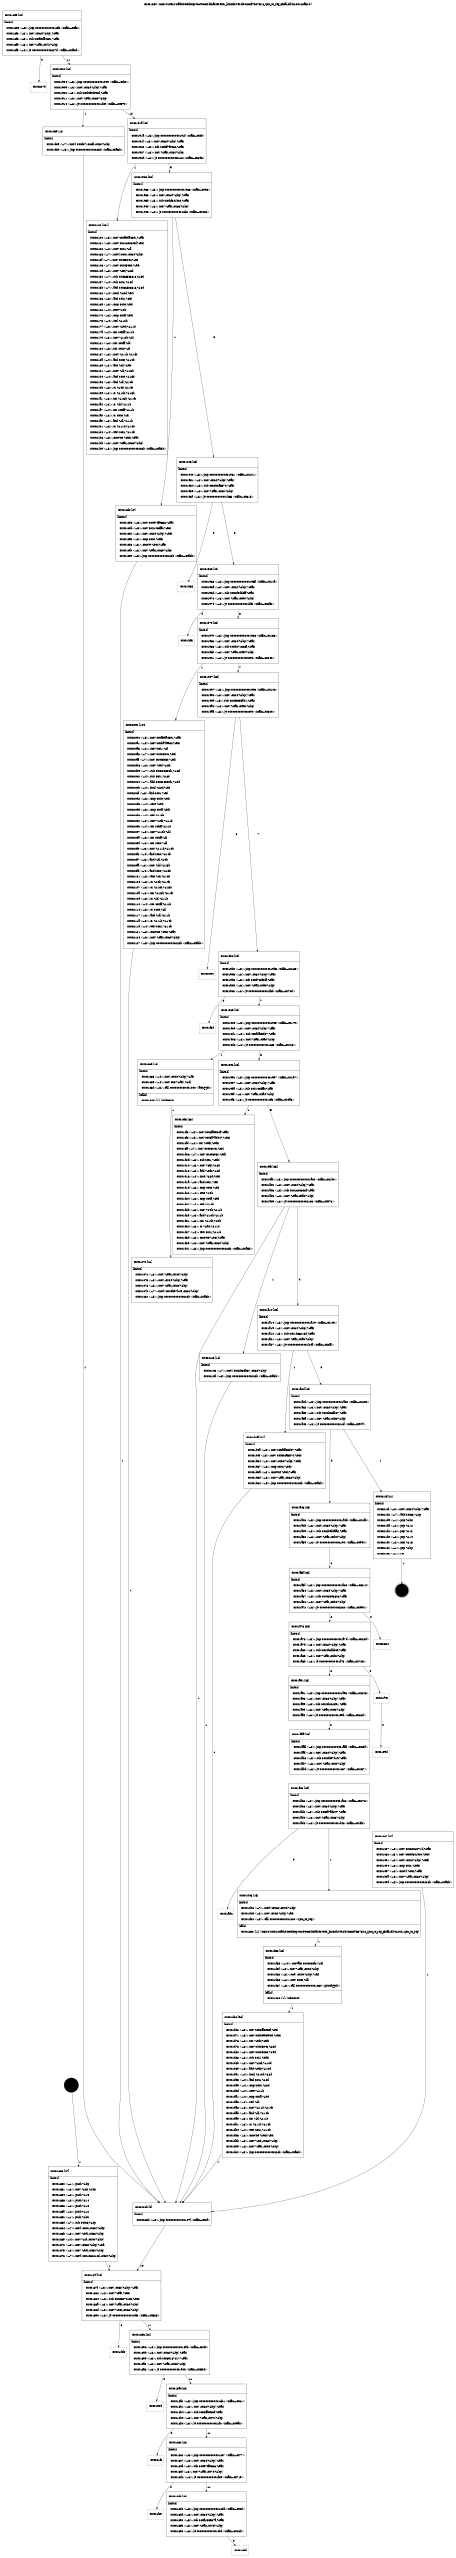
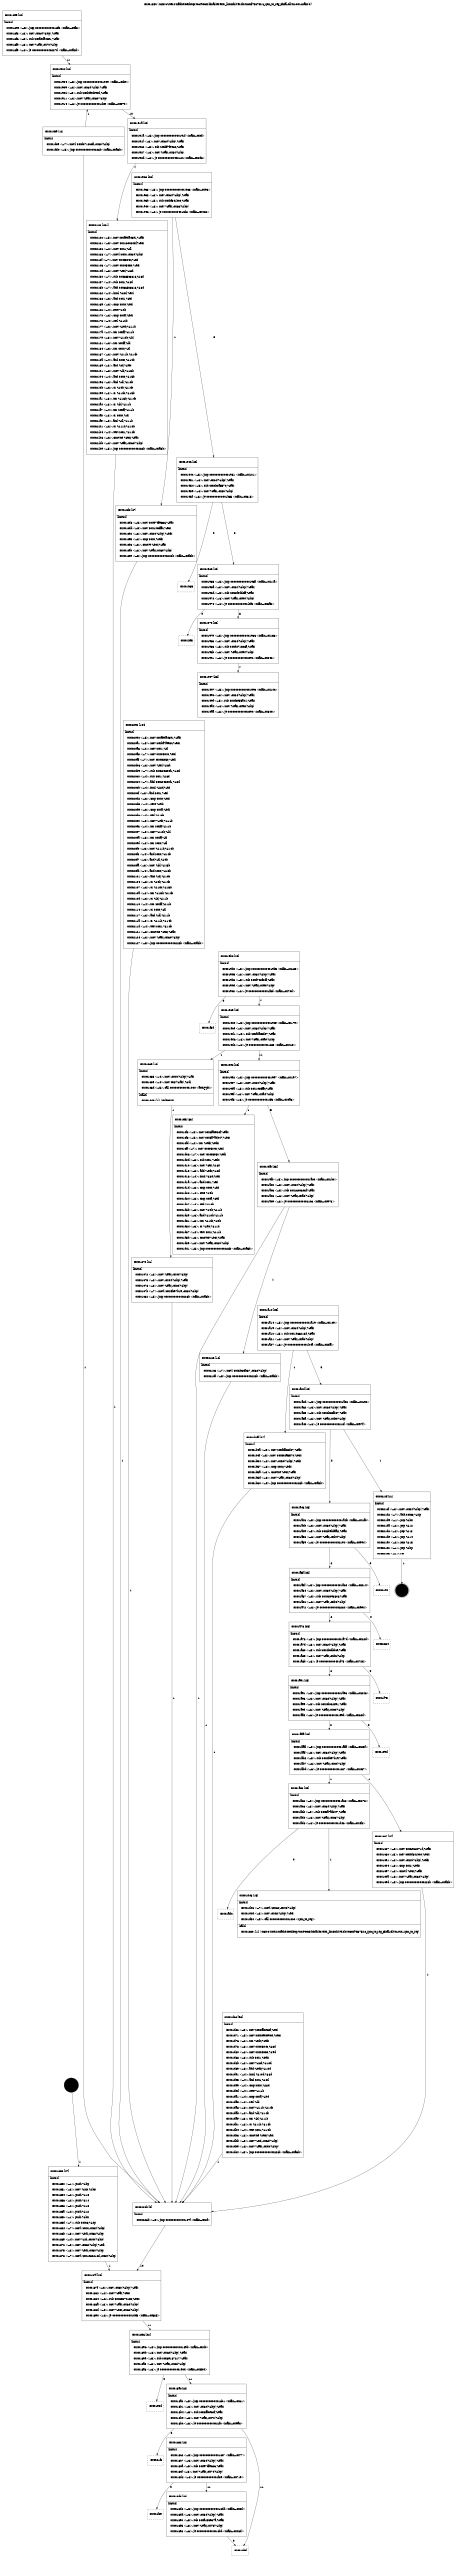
node "0x40227d": removed
edge "0x401904 [22]" -> "0x401dc9 [12]": reversed
edge "0x40191a [25]" -> "0x401933 [25]": removed, label "9"
edge "0x40191a [25]" -> "0x40212c [151]": label " 1" -> " 7"
edge "0x40197e [25]" -> "0x40209c [144]": removed, label "1"
edge "0x401997 [25]" -> "0x4019b0 [25]": removed, label "7"
node "0x402090": removed
edge "0x4019c9 [25]" -> "0x4019e2 [25]": label " 6" -> " 11"
edge "0x4019fb [25]" -> "0x401a14 [25]": removed, label "4"
edge "0x40212c [151]" -> "0x40228b [5]": added, label "1"
node "0x4021e4": added
edge "0x401f75" -> "0x401e9d": now "0x401a91 [25]" -> "0x401e9d"
edge "0x401c72 [21]" -> "0x40228b [5]": added, label "1"
edge "0x401aaa [25]" -> "0x401ac3 [25]": added, label "1"
edge "0x401aaa [25]" -> "0x401c87 [27]": added, label "1"
node "0x401d55 [23]": removed
node "0x401dd5": removed
edge "0x4018ac [22]" -> "0x4018c2 [22]": now "0x4018ac [22]" -> "0x401cbd"
